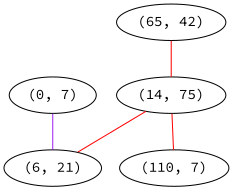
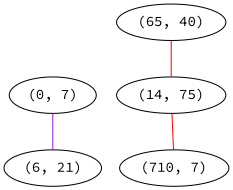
node "(65, 42)": label "(65, 42)" -> "(65, 40)"
edge "(14, 75)" -- "(6, 21)": removed
node "(110, 7)": label "(110, 7)" -> "(710, 7)"
